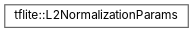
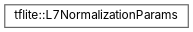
node "tflite::L2NormalizationParams": label "tflite::L2NormalizationParams" -> "tflite::L7NormalizationParams"
